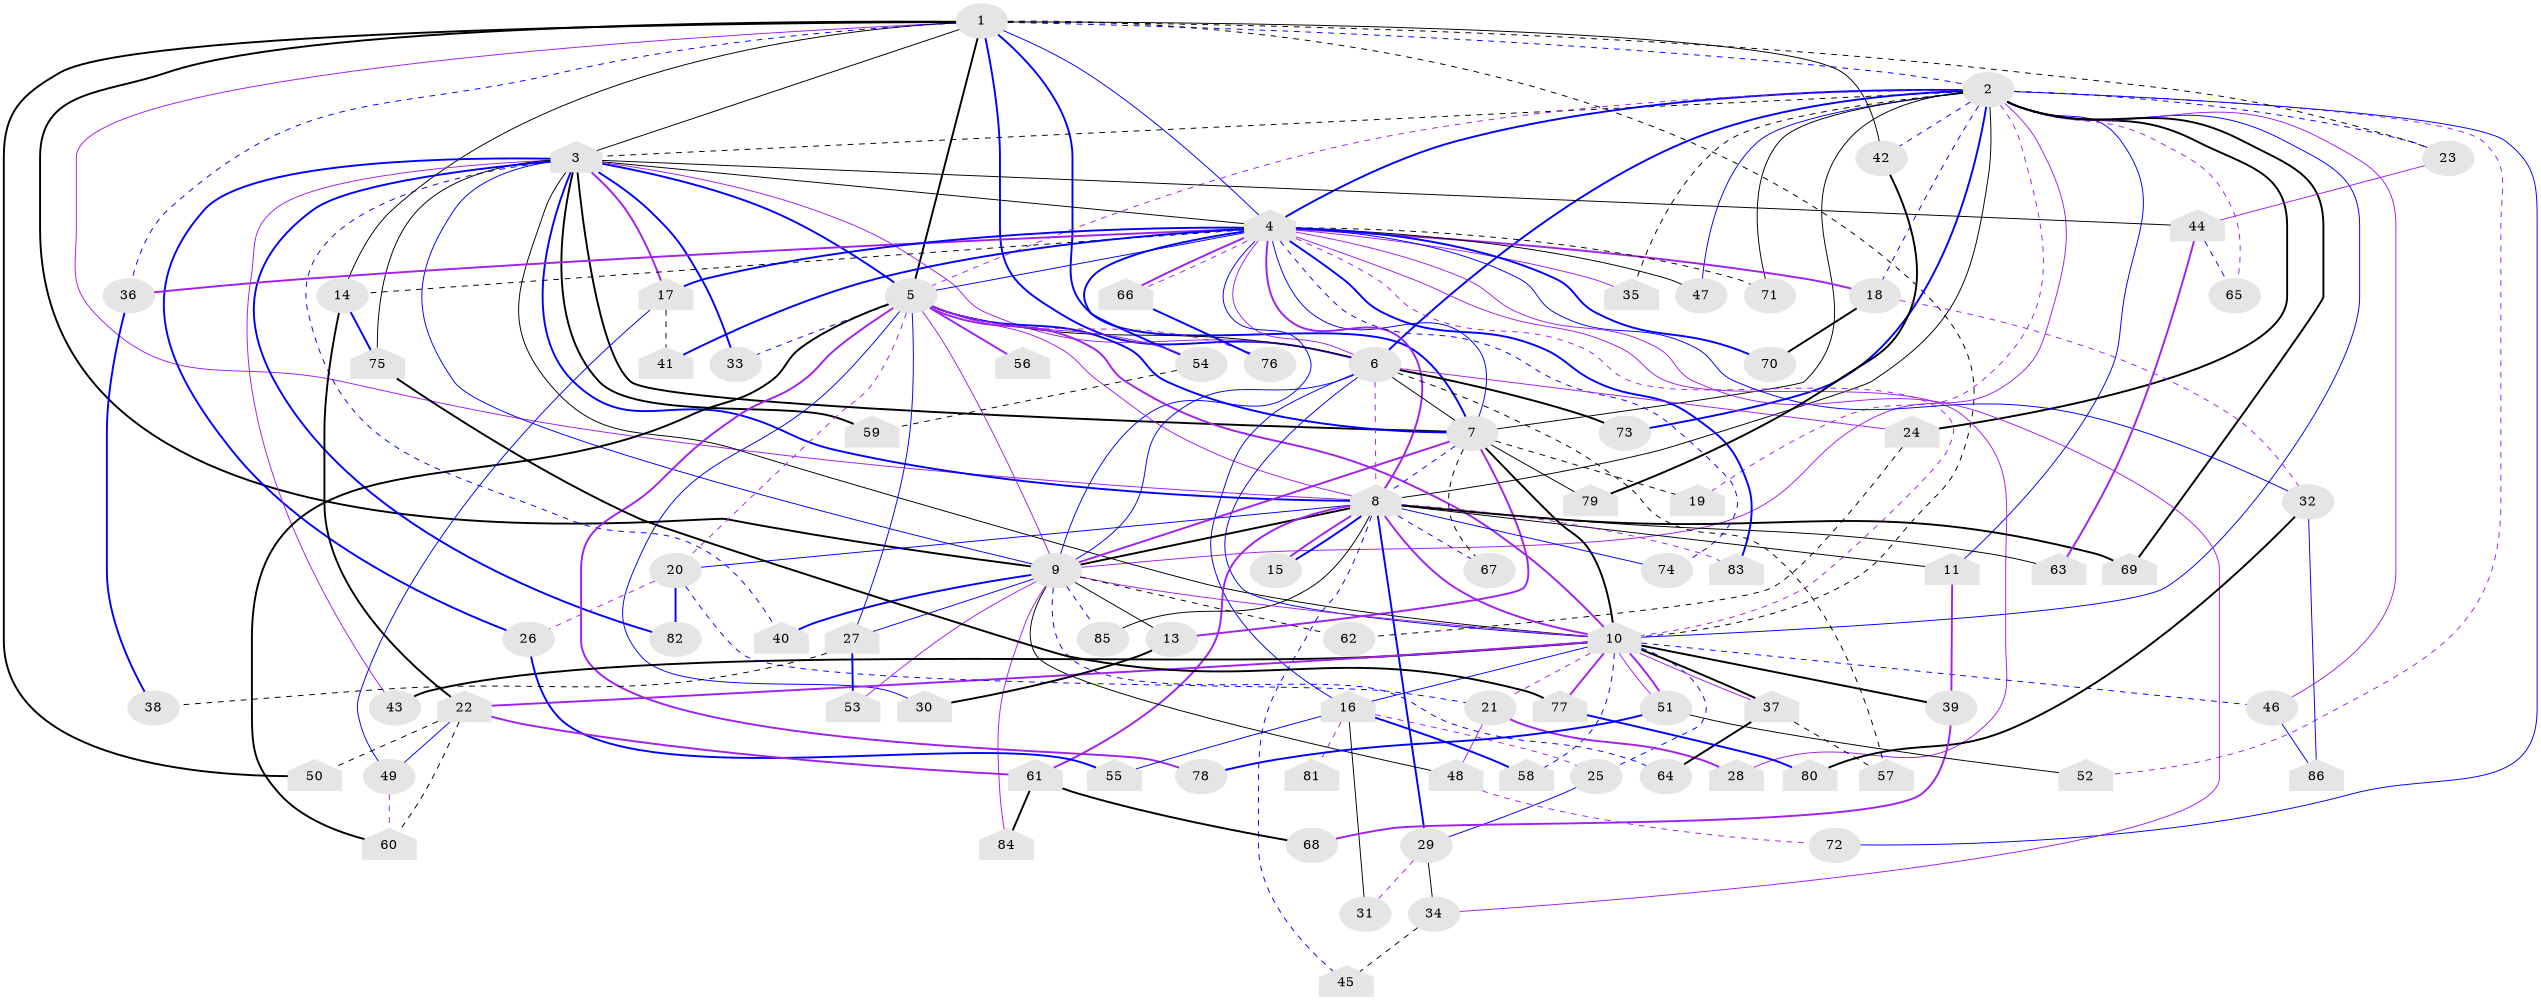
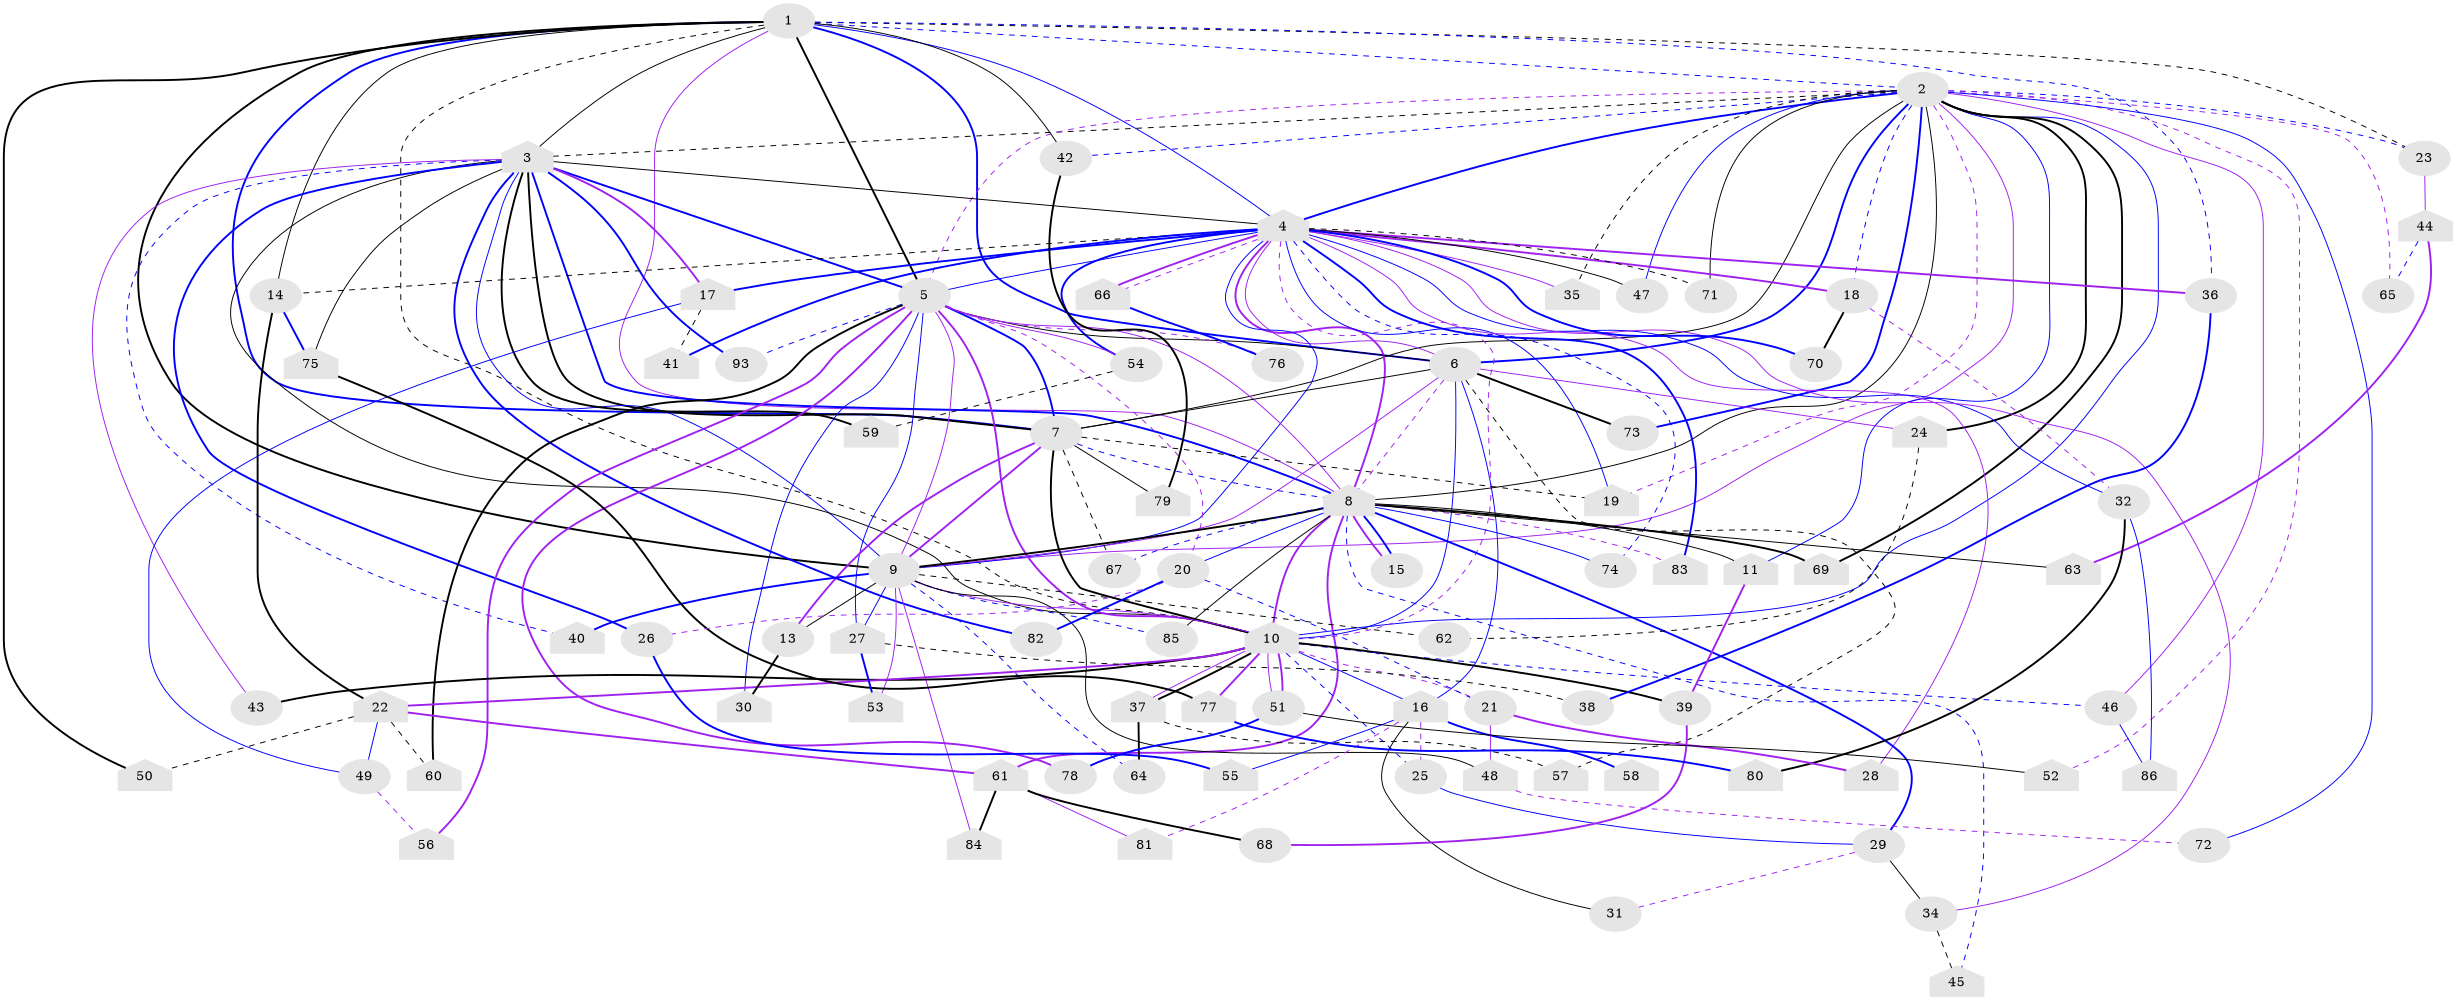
edge "3" -- "44": removed
edge "3" -- "6": removed
edge "4" -- "7": now "4" -- "19"
node "33": label "33" -> "93"
edge "6" -- "9": color blue -> purple
edge "10" -- "58": removed
edge "49" -- "60": now "49" -- "56"
edge "61" -- "81": added
